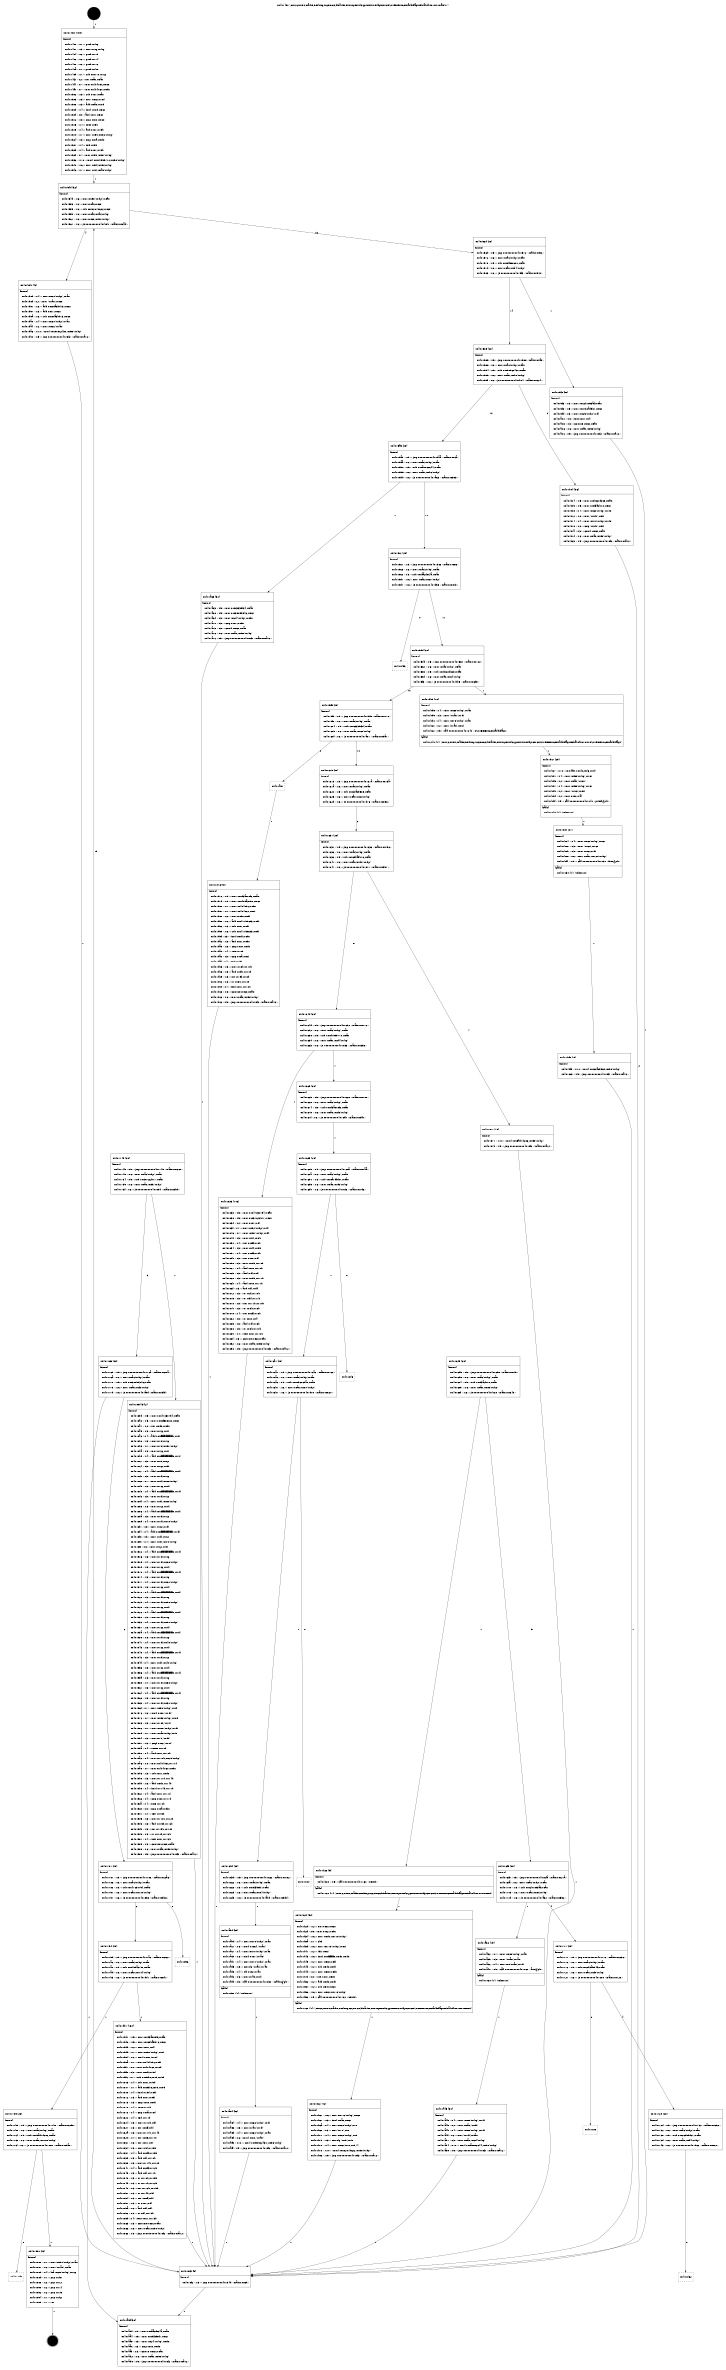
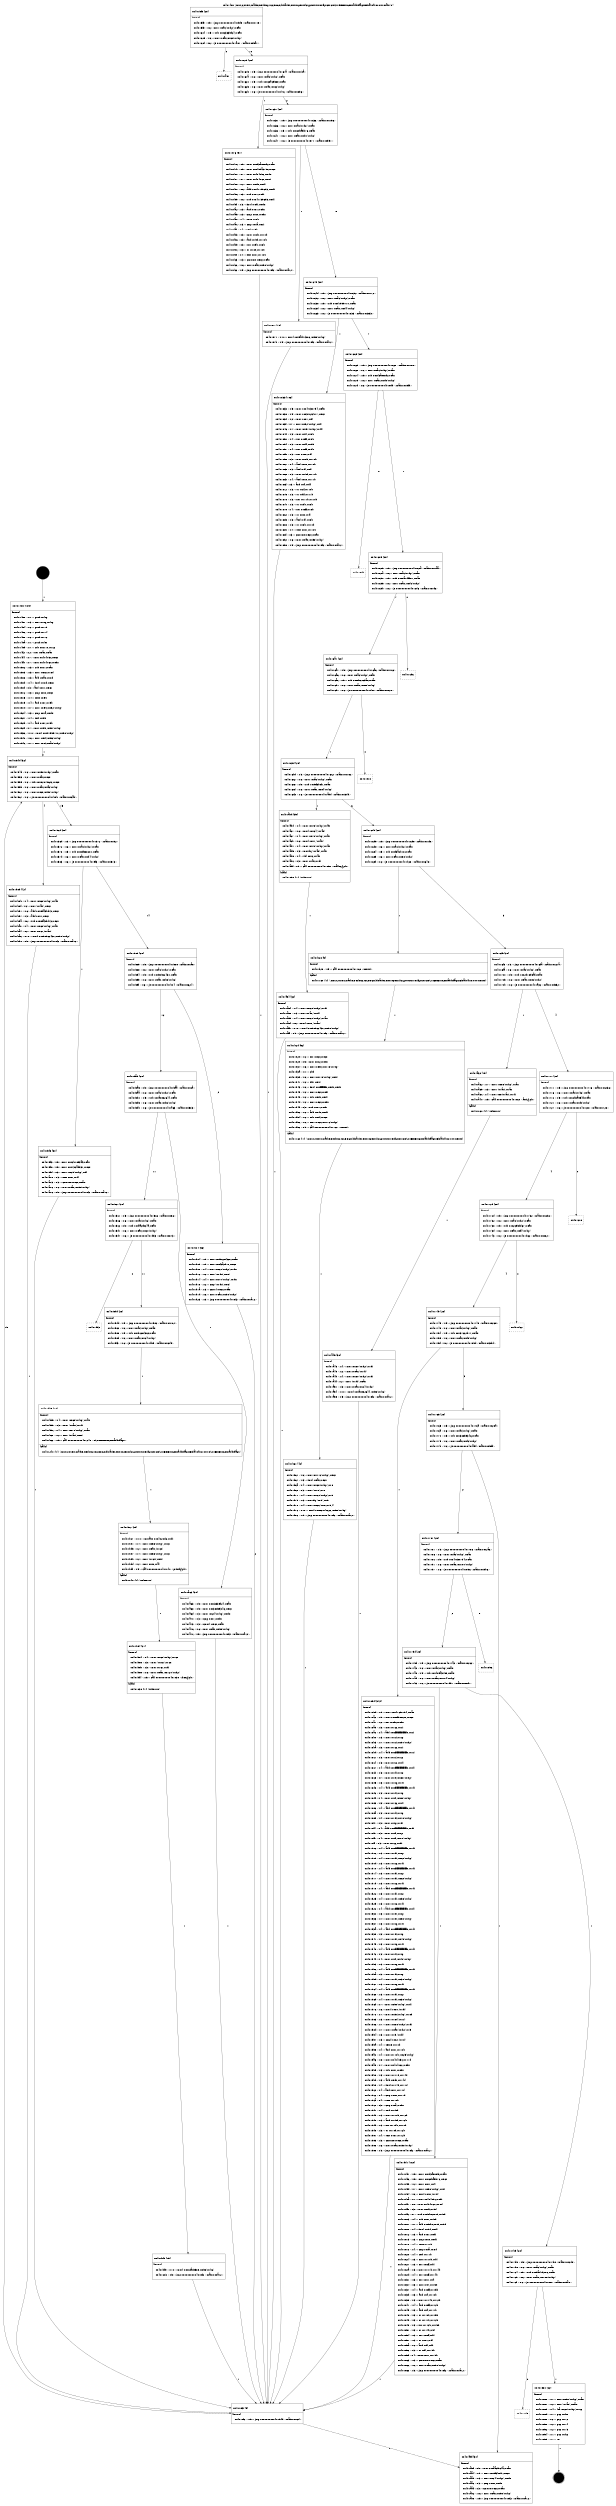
node "0x401edb": added
edge "0x4015dd [28]" -> "0x4015f9 [28]": removed, label "10"
edge "0x4016bd [28]" -> "0x4016d9 [28]": added, label "6"
edge "0x401a81" -> "0x401d76 [91]": now "0x401615 [28]" -> "0x401d76 [91]"
edge "0x40172d [28]" -> "0x401749 [28]": added, label "4"
